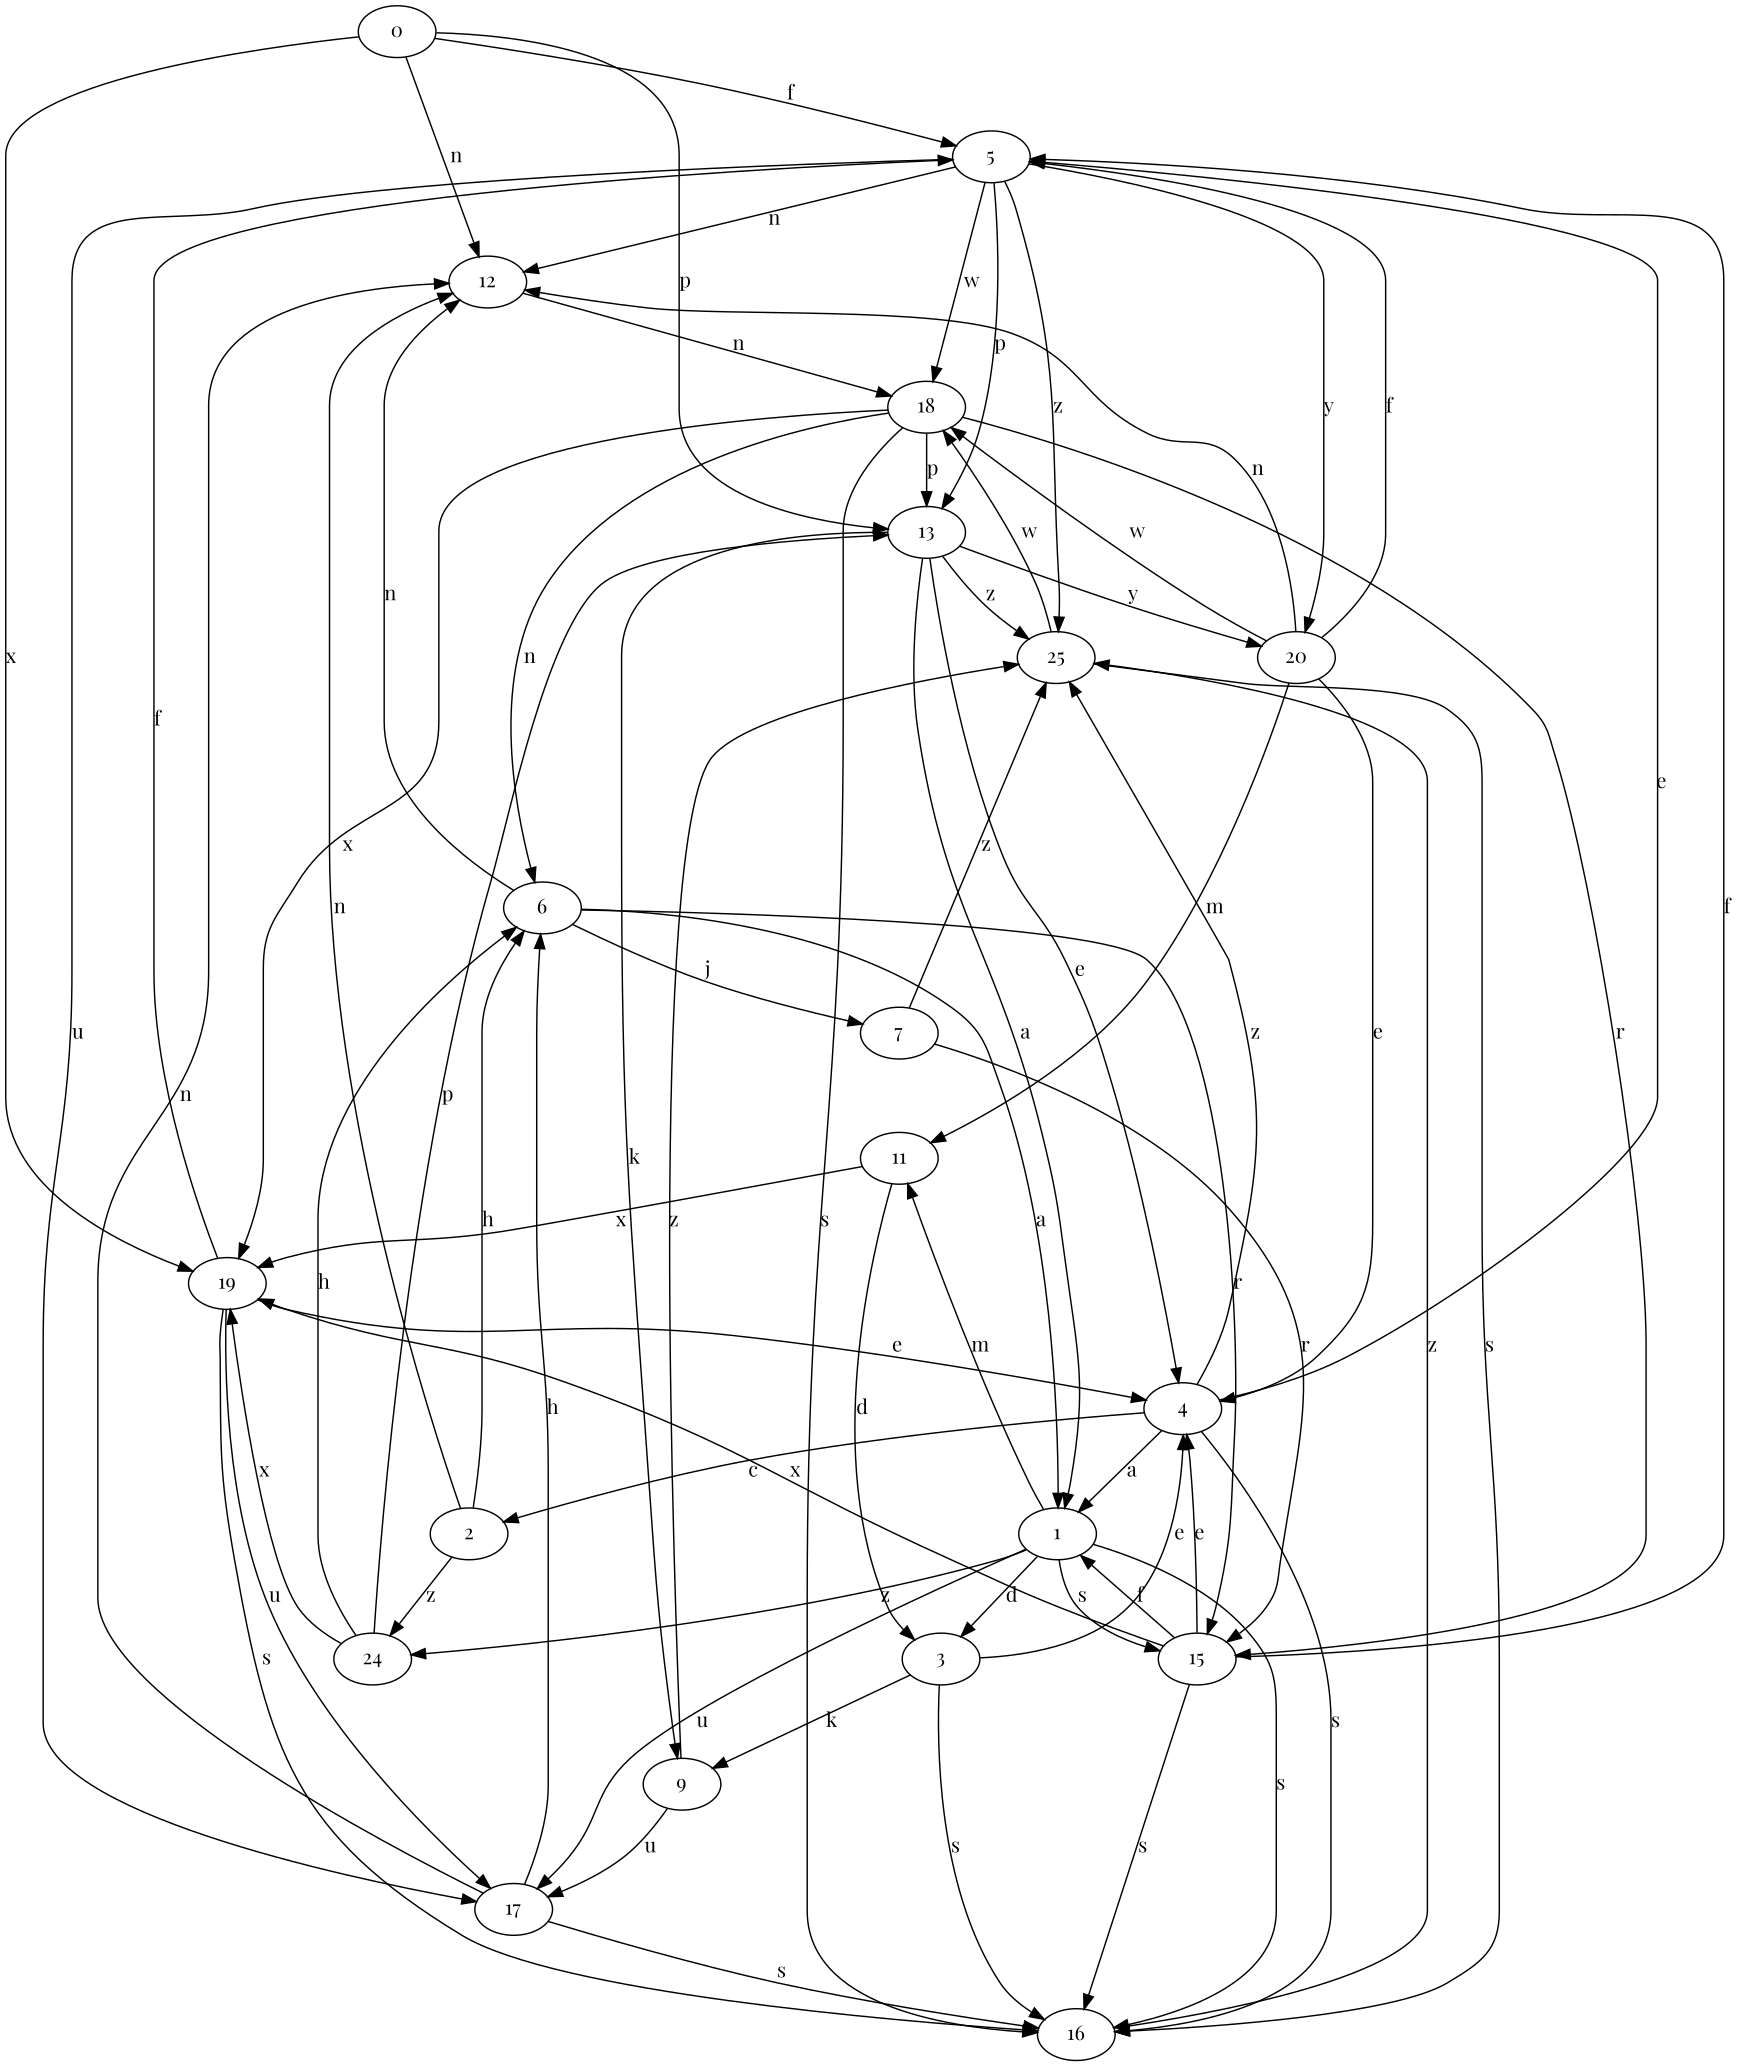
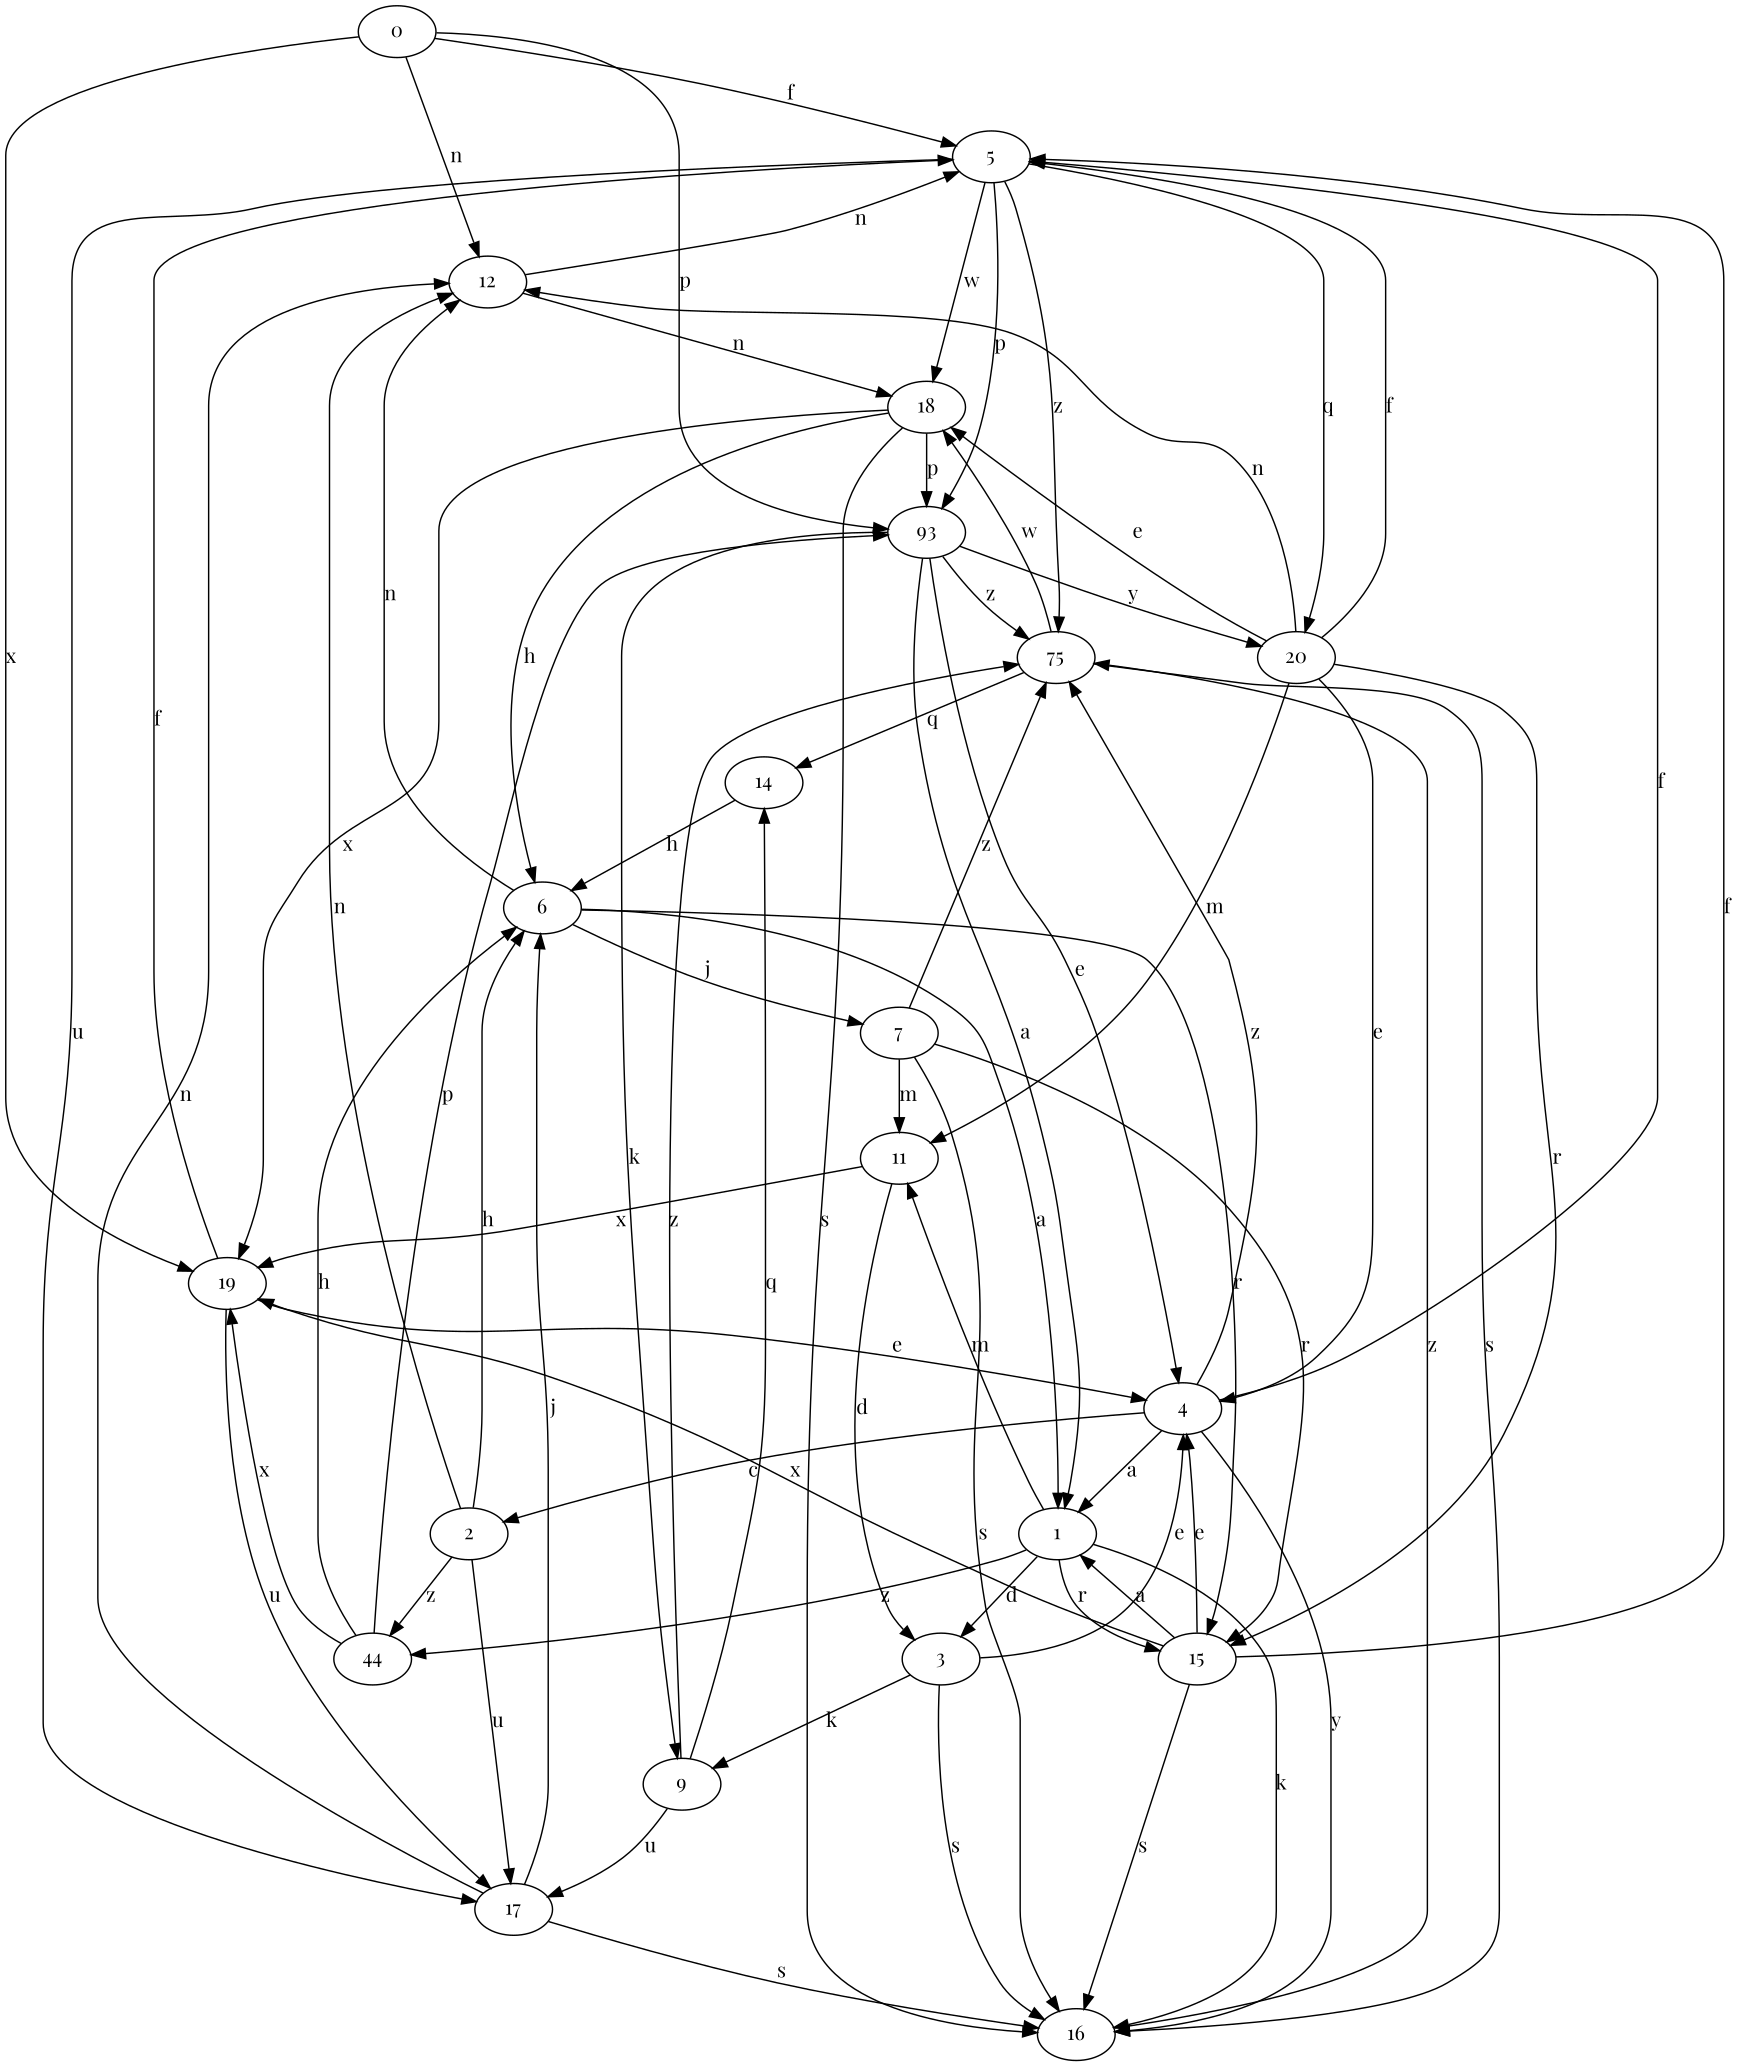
edge "5" -> "12": reversed
edge "5" -> "20": label "y" -> "q"
node "13": label "13" -> "93"
edge "20" -> "18": label "w" -> "e"
edge "18" -> "6": label "n" -> "h"
node "25": label "25" -> "75"
node "14": added
edge "4" -> "5": label "e" -> "f"
edge "18" -> "15": now "20" -> "15"
edge "7" -> "11": added, label "m"
edge "17" -> "6": label "h" -> "j"
edge "1" -> "15": label "s" -> "r"
edge "15" -> "1": label "f" -> "a"
node "24": label "24" -> "44"
edge "1" -> "17": now "2" -> "17"
edge "4" -> "16": label "s" -> "y"
edge "1" -> "16": label "s" -> "k"
edge "19" -> "16": now "7" -> "16"
